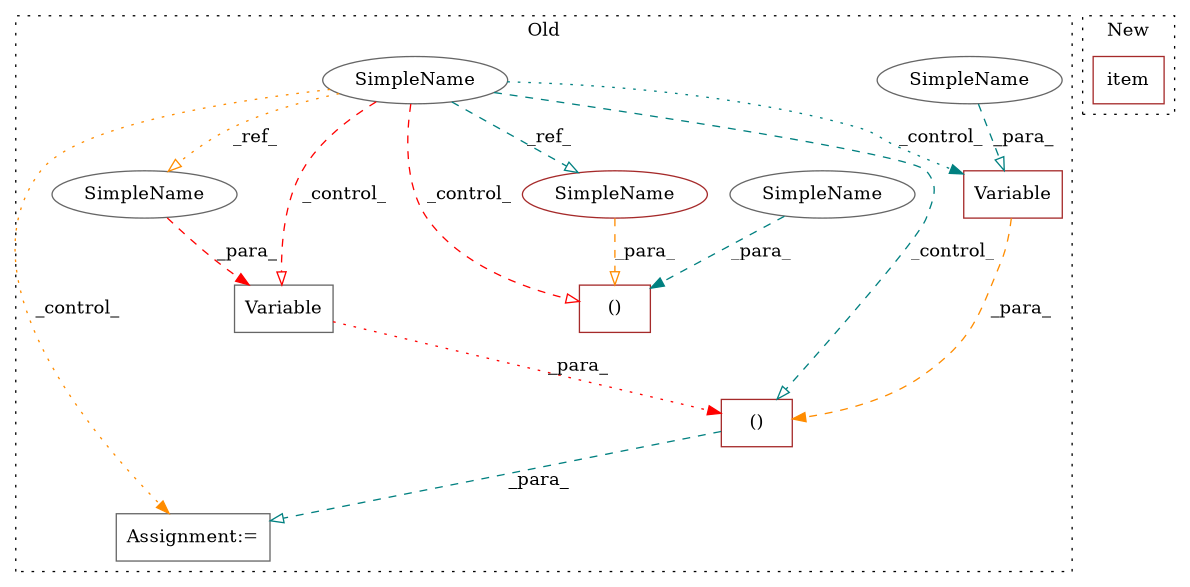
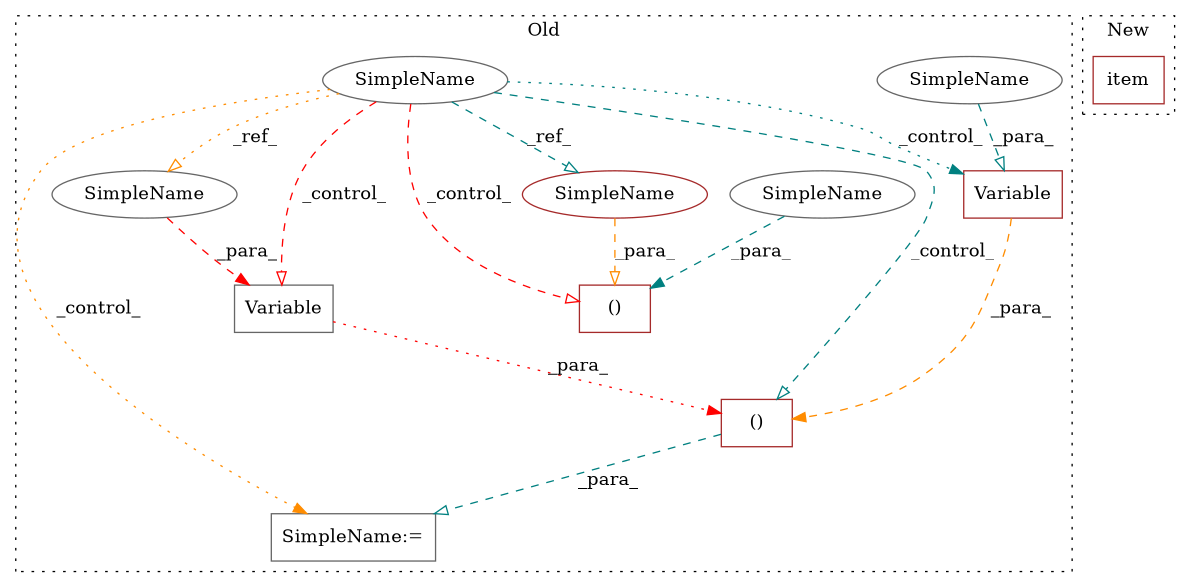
node "Assignment:=": label "Assignment:=" -> "SimpleName:="
